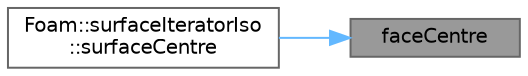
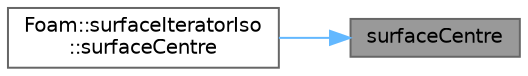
node "faceCentre": label "faceCentre" -> "surfaceCentre"
